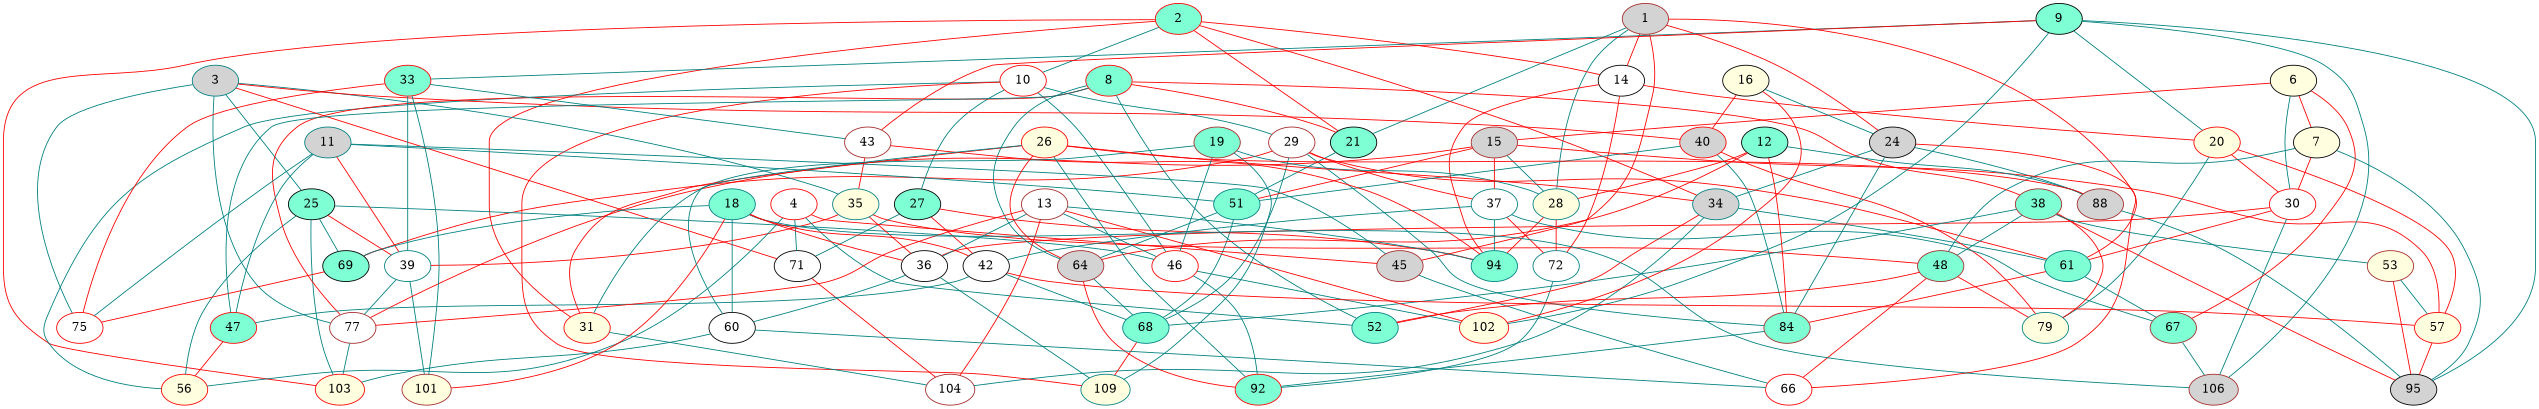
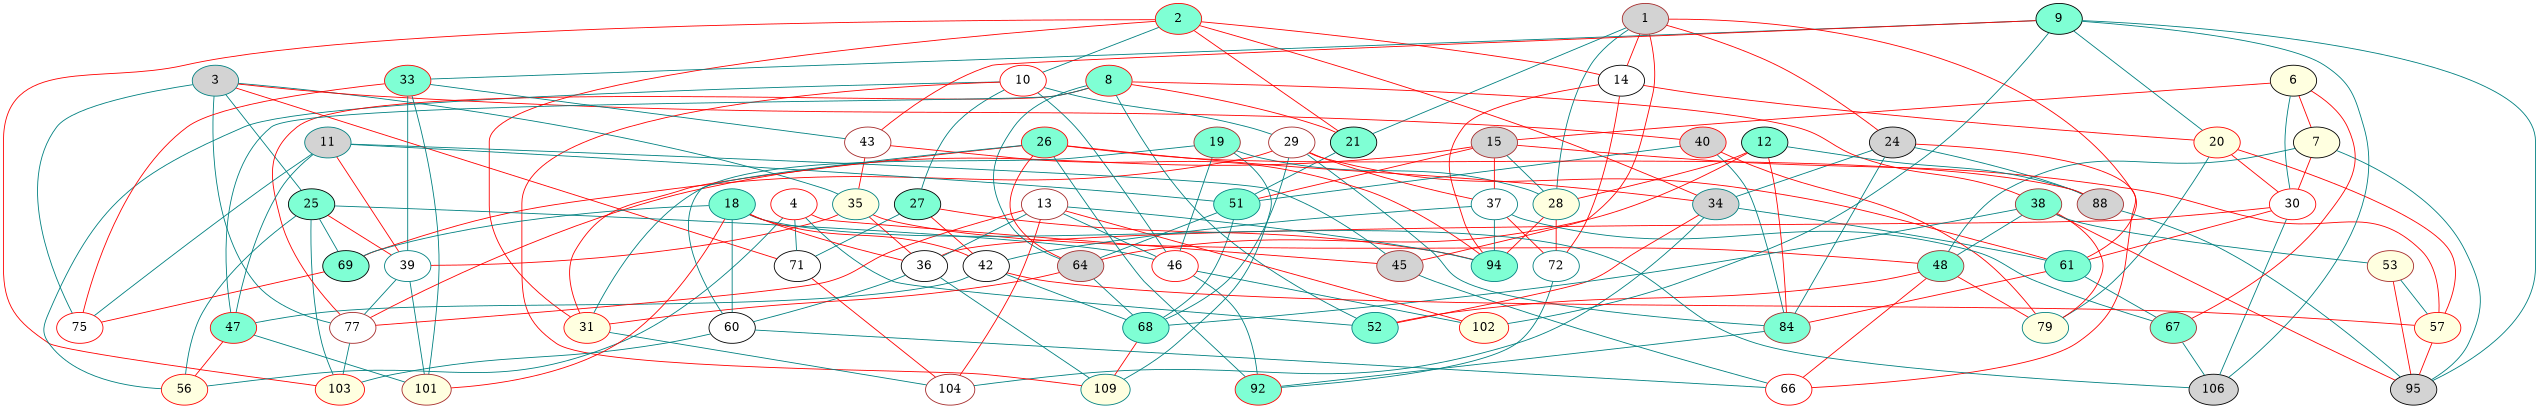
node "16": removed
node "26": fillcolor lightyellow -> aquamarine
edge "47" -- "101": added
edge "64" -- "92": now "64" -- "31"
node "106": color brown -> black
